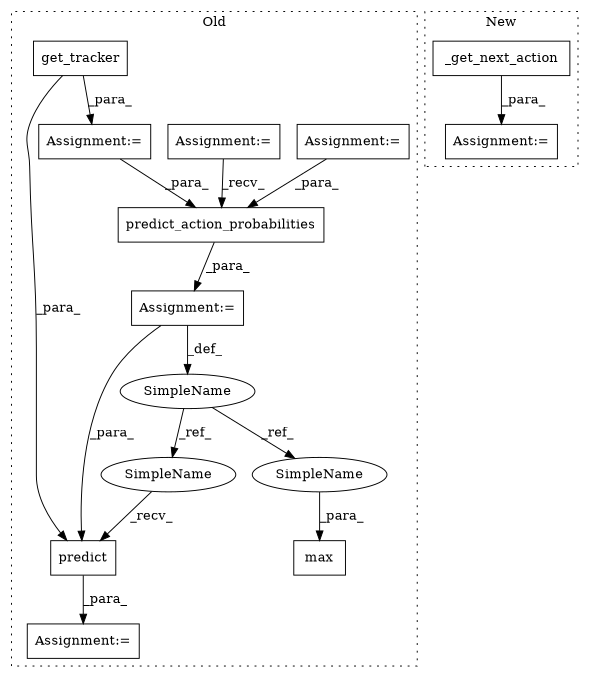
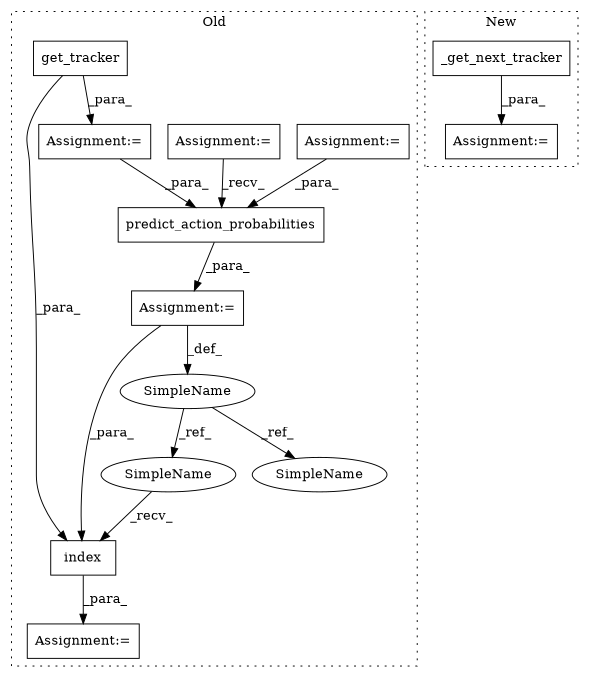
node "_get_next_action": label "_get_next_action" -> "_get_next_tracker"
node "predict": label "predict" -> "index"
node "max": removed
